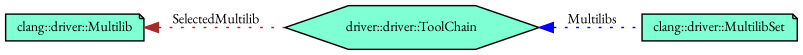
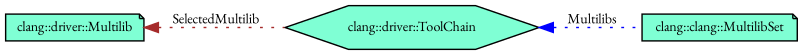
node "driver::driver::ToolChain": label "driver::driver::ToolChain" -> "clang::driver::ToolChain"
node "clang::driver::MultilibSet": label "clang::driver::MultilibSet" -> "clang::clang::MultilibSet"
